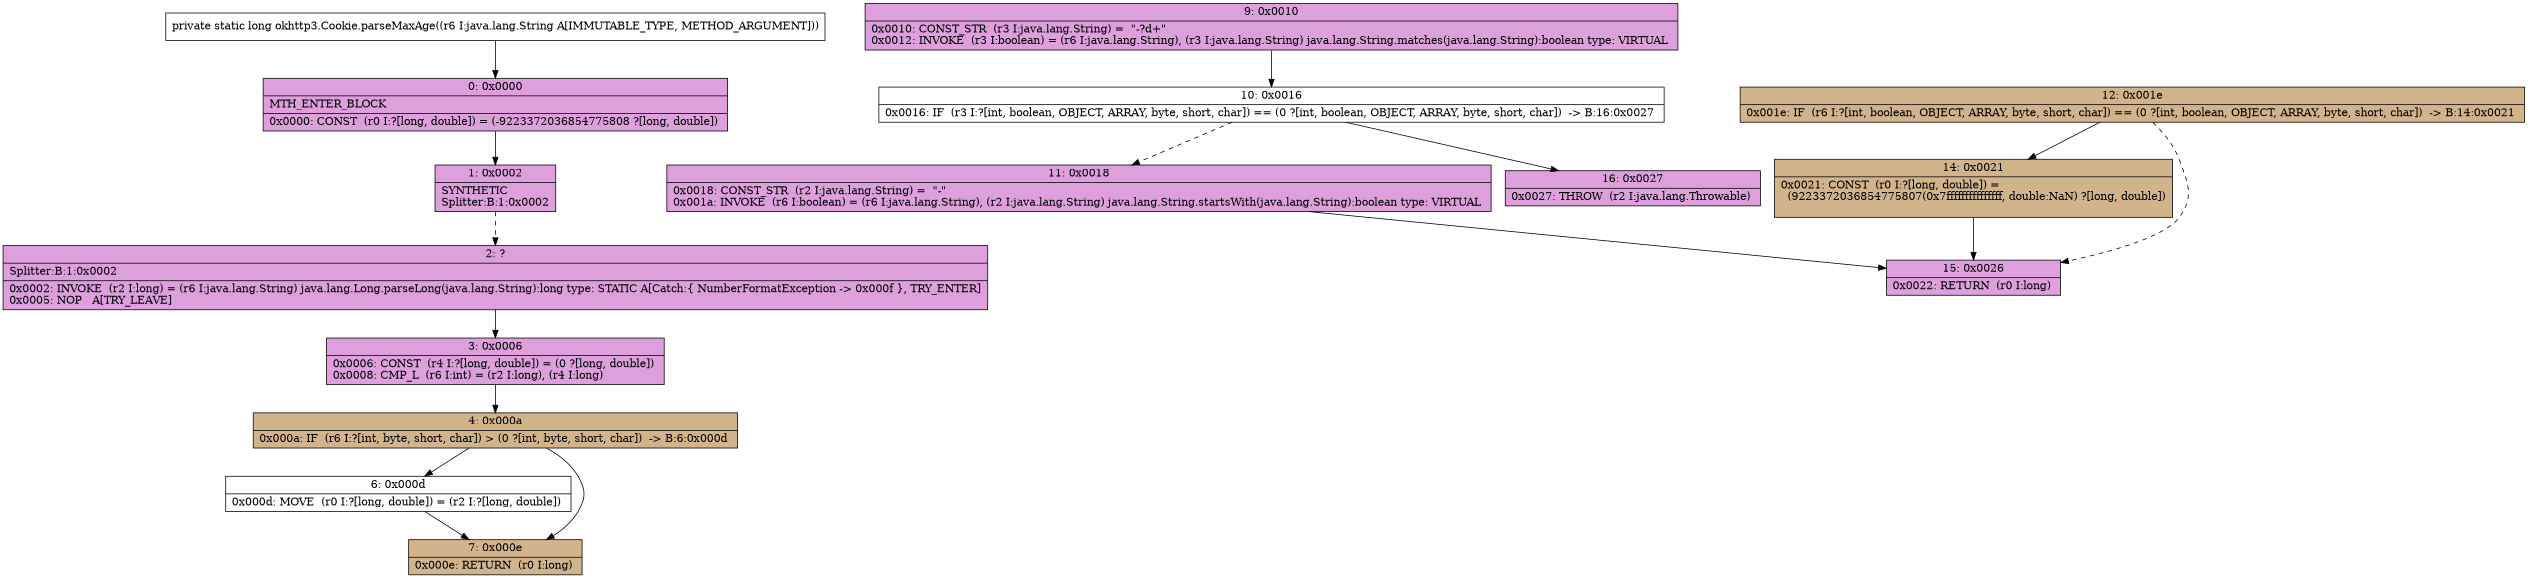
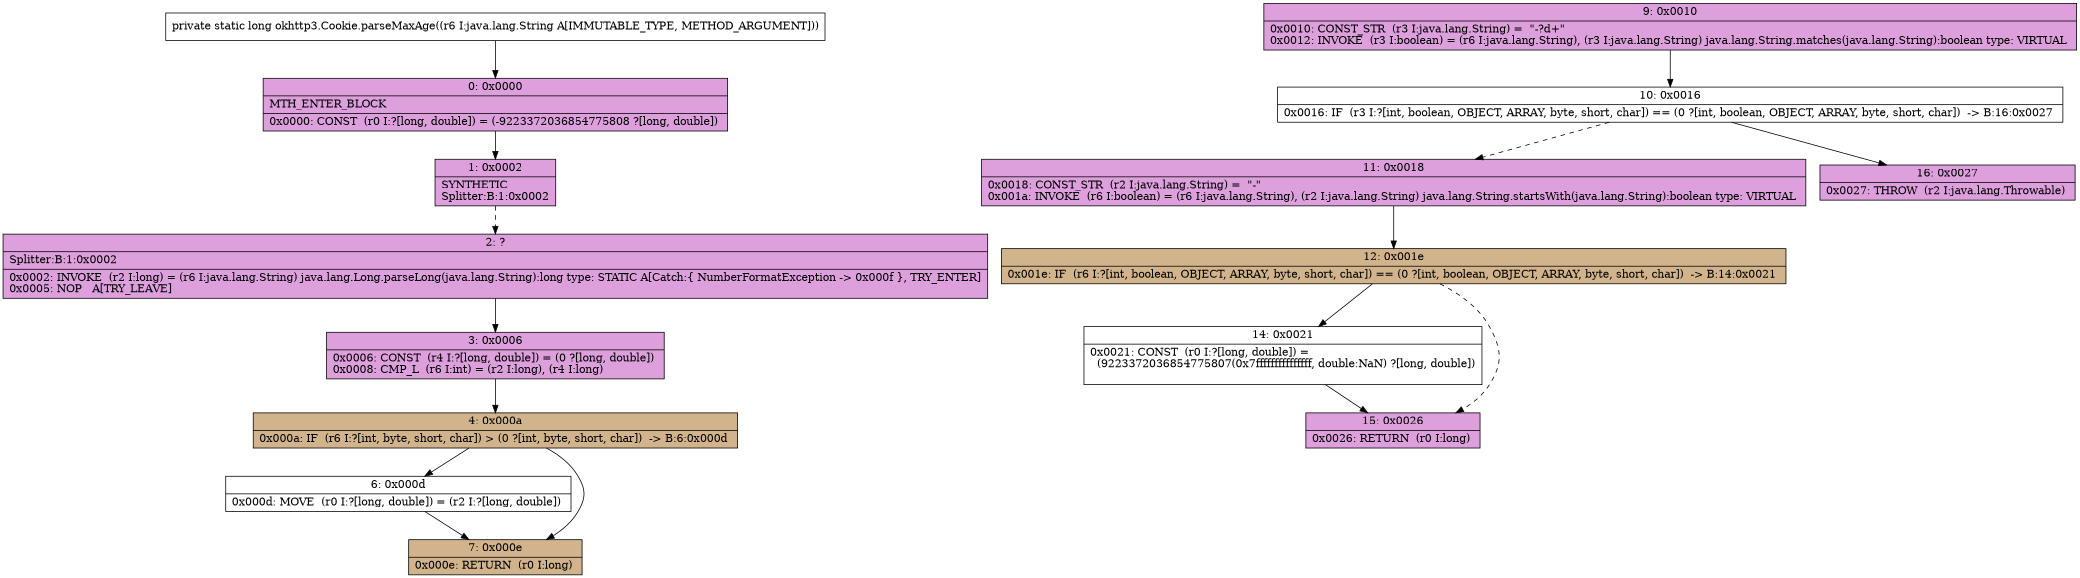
node "14: 0x0021": fillcolor tan -> white
edge "11: 0x0018" -> "15: 0x0026": now "11: 0x0018" -> "12: 0x001e"
node "15: 0x0026": text "0x0022: RETURN  (r0 I:long)" -> "0x0026: RETURN  (r0 I:long)"
